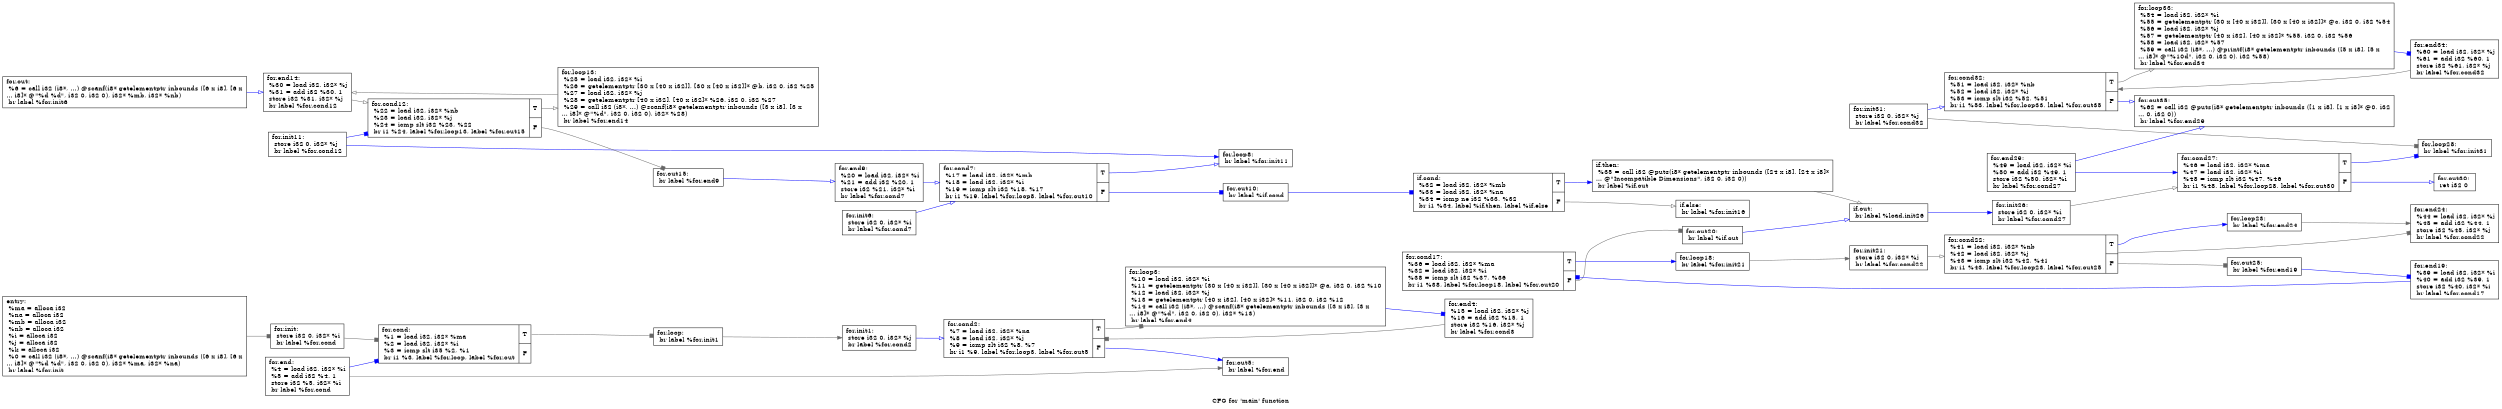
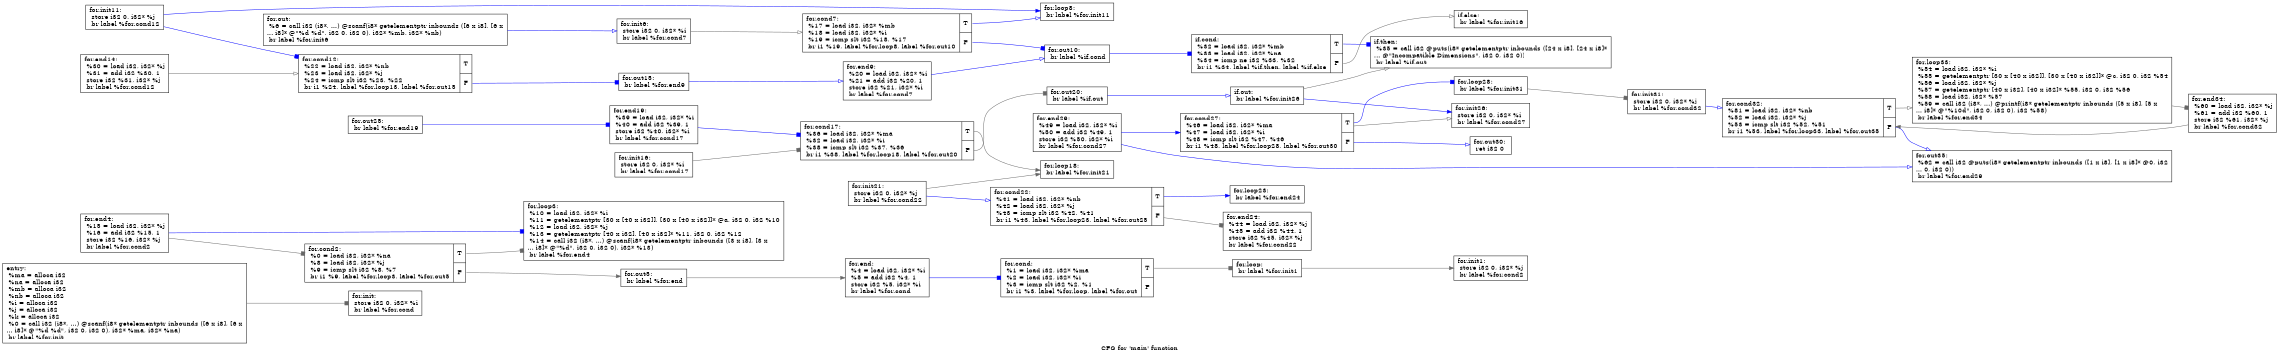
edge "for.loop33:" -> "for.end34:": color blue -> gray40
node "for.cond32:": text "%51 = load i32, i32* %nb" -> "%81 = load i32, i32* %nb"
edge "for.out:" -> "for.end14:": now "for.out:" -> "for.init6:"
node "for.loop13:": removed
edge "for.init31:" -> "for.loop28:": reversed
edge "for.cond12:" -> "for.out15:": color gray40 -> blue
node "for.init16:": added
edge "for.end9:" -> "for.cond7:": now "for.end9:" -> "for.out10:"
edge "if.cond:" -> "if.then:": arrowhead normal -> box
edge "if.then:" -> "if.out:": reversed
edge "for.init26:" -> "for.cond27:": reversed
edge "for.init6:" -> "for.cond7:": color blue -> gray40
node "if.out:": text "br label %load.init26" -> "br label %for.init26"
edge "for.loop23:" -> "for.end24:": removed
edge "for.init21:" -> "for.cond22:": color gray40 -> blue
edge "for.loop18:" -> "for.init21:": reversed
edge "for.cond17:" -> "for.loop18:": color blue -> gray40
edge "for.cond22:" -> "for.out25:": removed
edge "for.loop3:" -> "for.end4:": reversed
node "for.cond2:": text "%7 = load i32, i32* %na" -> "%0 = load i32, i32* %na"
node "for.end4:": text "br label %for.cond3" -> "br label %for.cond2"
edge "for.init1:" -> "for.cond2:": removed
edge "for.init:" -> "for.cond:": removed
node "for.cond:": text "%3 = icmp slt i35 %2, %1" -> "%3 = icmp slt i32 %2, %1"
edge "for.cond2:" -> "for.out5:": color blue -> gray40
edge "for.end:" -> "for.out5:": reversed
